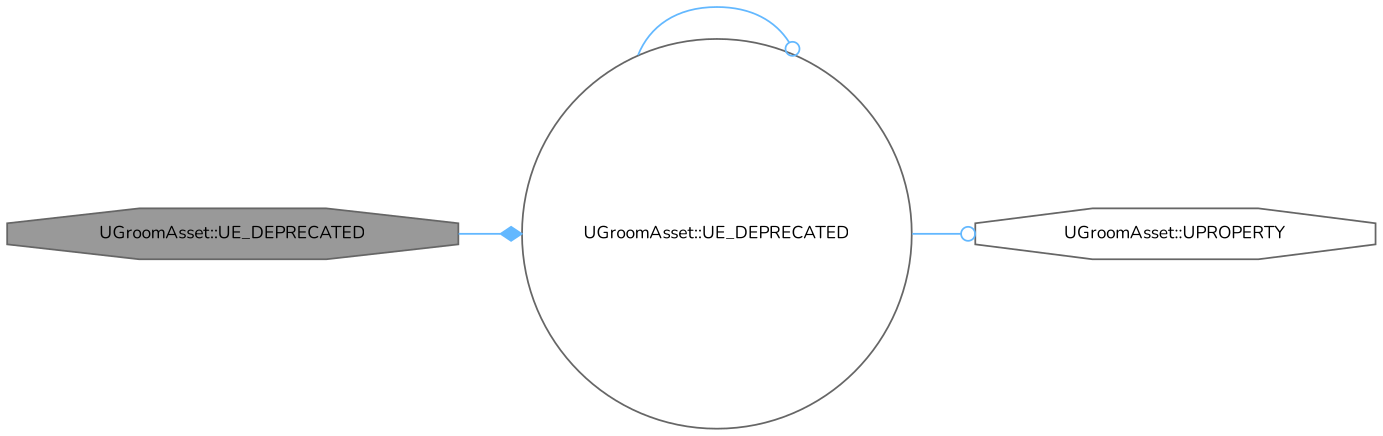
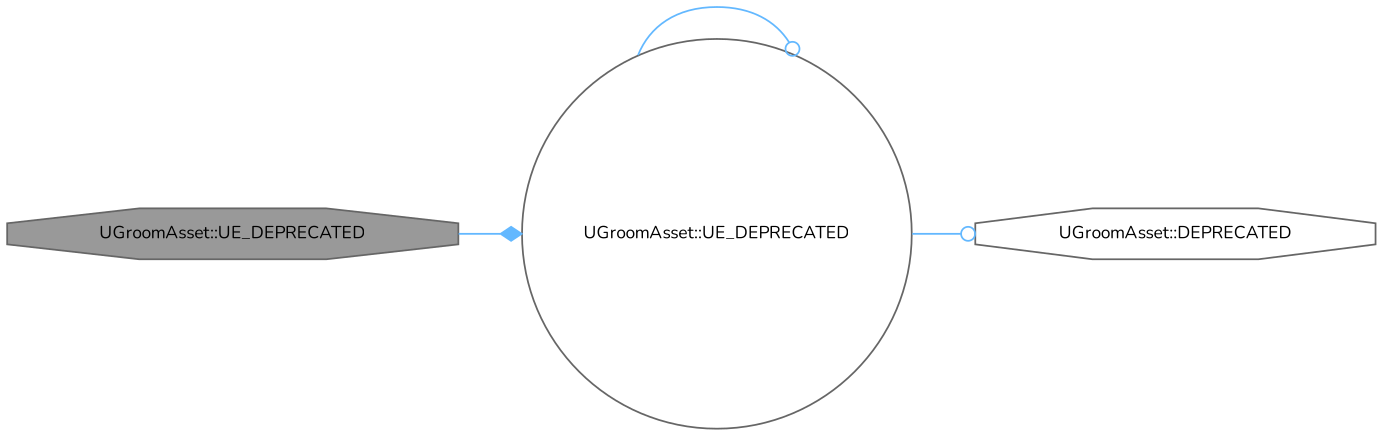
node "UGroomAsset::UPROPERTY": label "UGroomAsset::UPROPERTY" -> "UGroomAsset::DEPRECATED"
